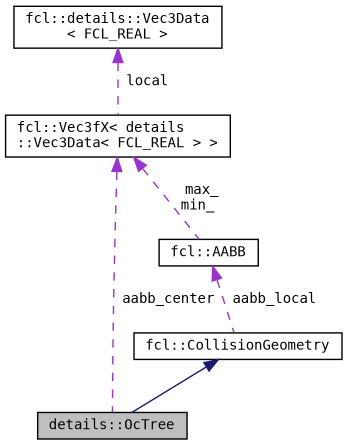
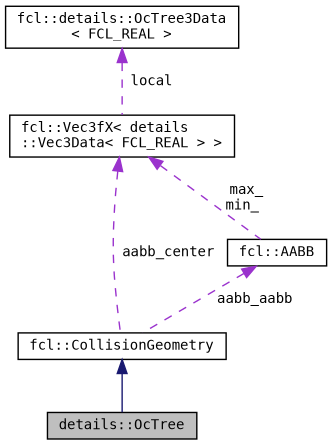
node "fcl::details::Vec3Data < FCL_REAL >": label "fcl::details::Vec3Data < FCL_REAL >" -> "fcl::details::OcTree3Data < FCL_REAL >"
edge "details::OcTree" -> "fcl::Vec3fX< details ::Vec3Data< FCL_REAL > >": now "fcl::CollisionGeometry" -> "fcl::Vec3fX< details ::Vec3Data< FCL_REAL > >"
edge "fcl::CollisionGeometry" -> "fcl::AABB": label " aabb_local" -> " aabb_aabb"
